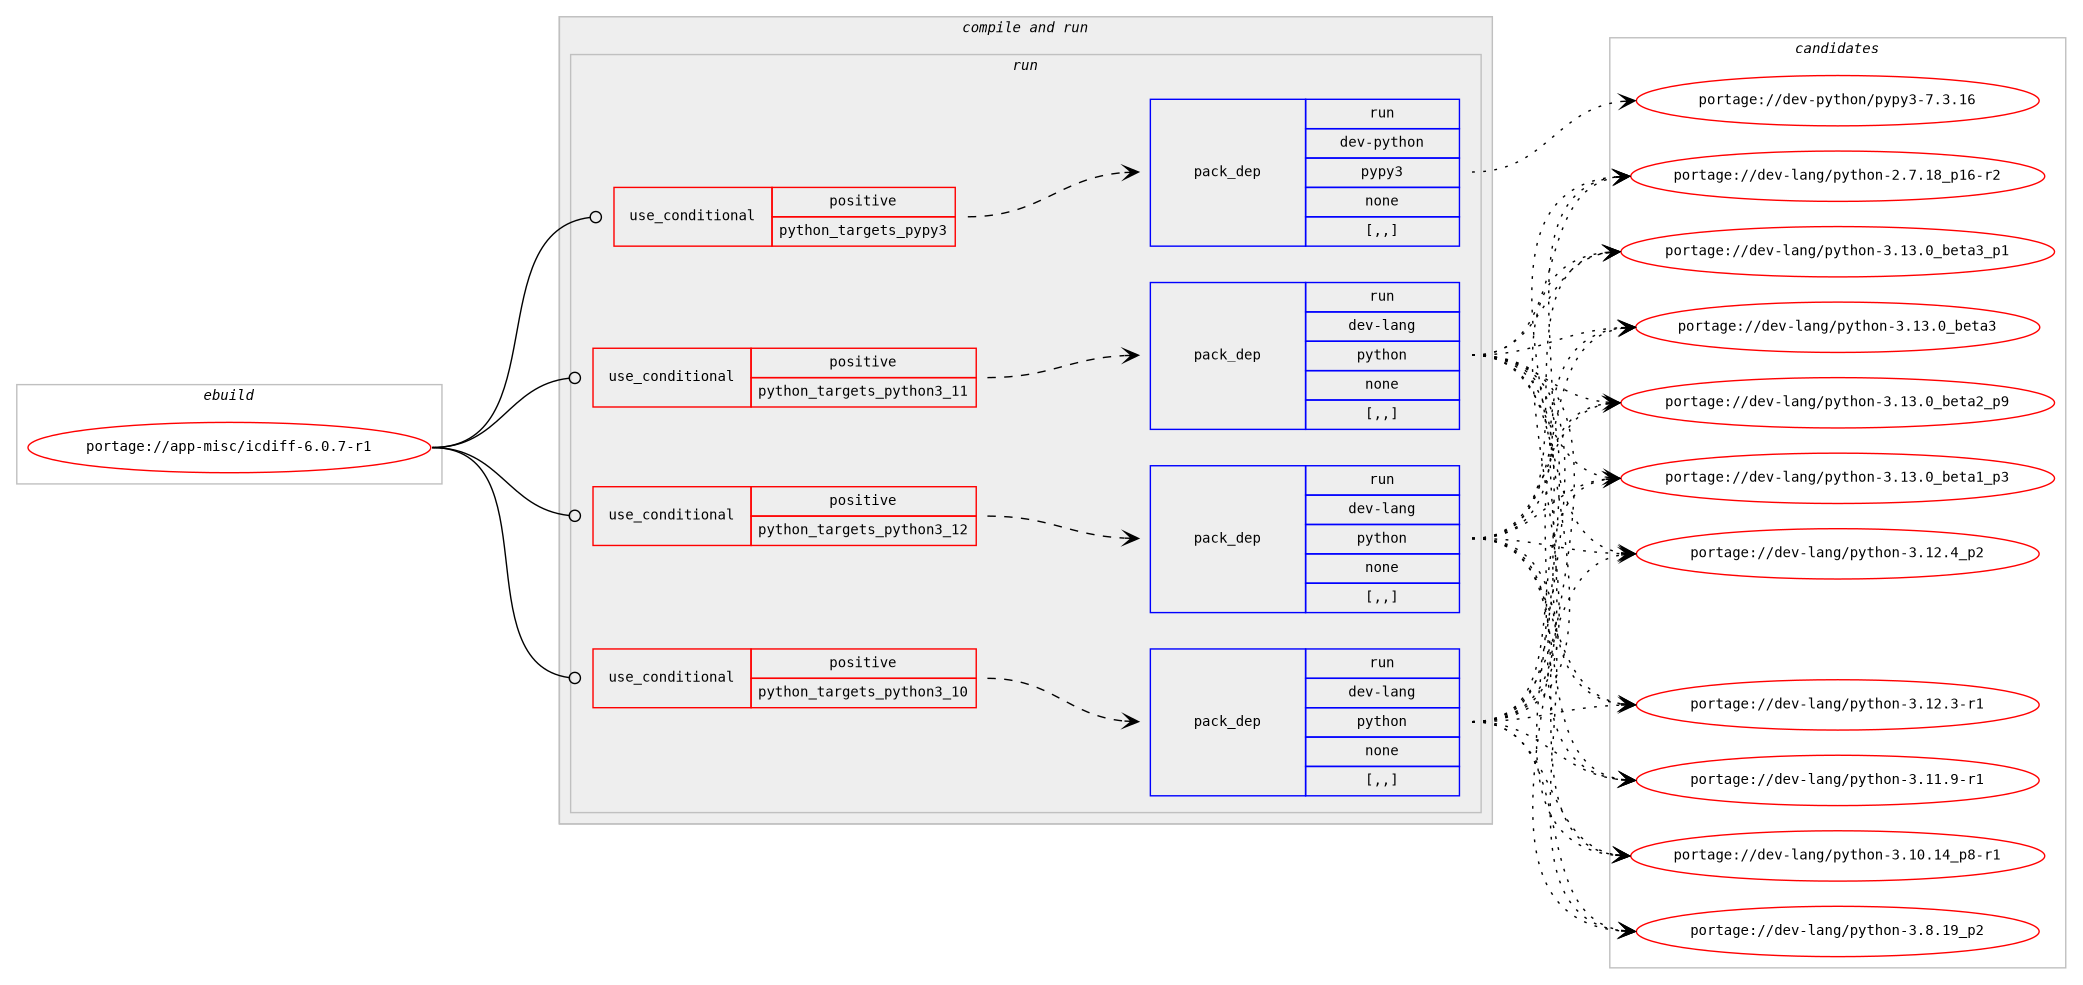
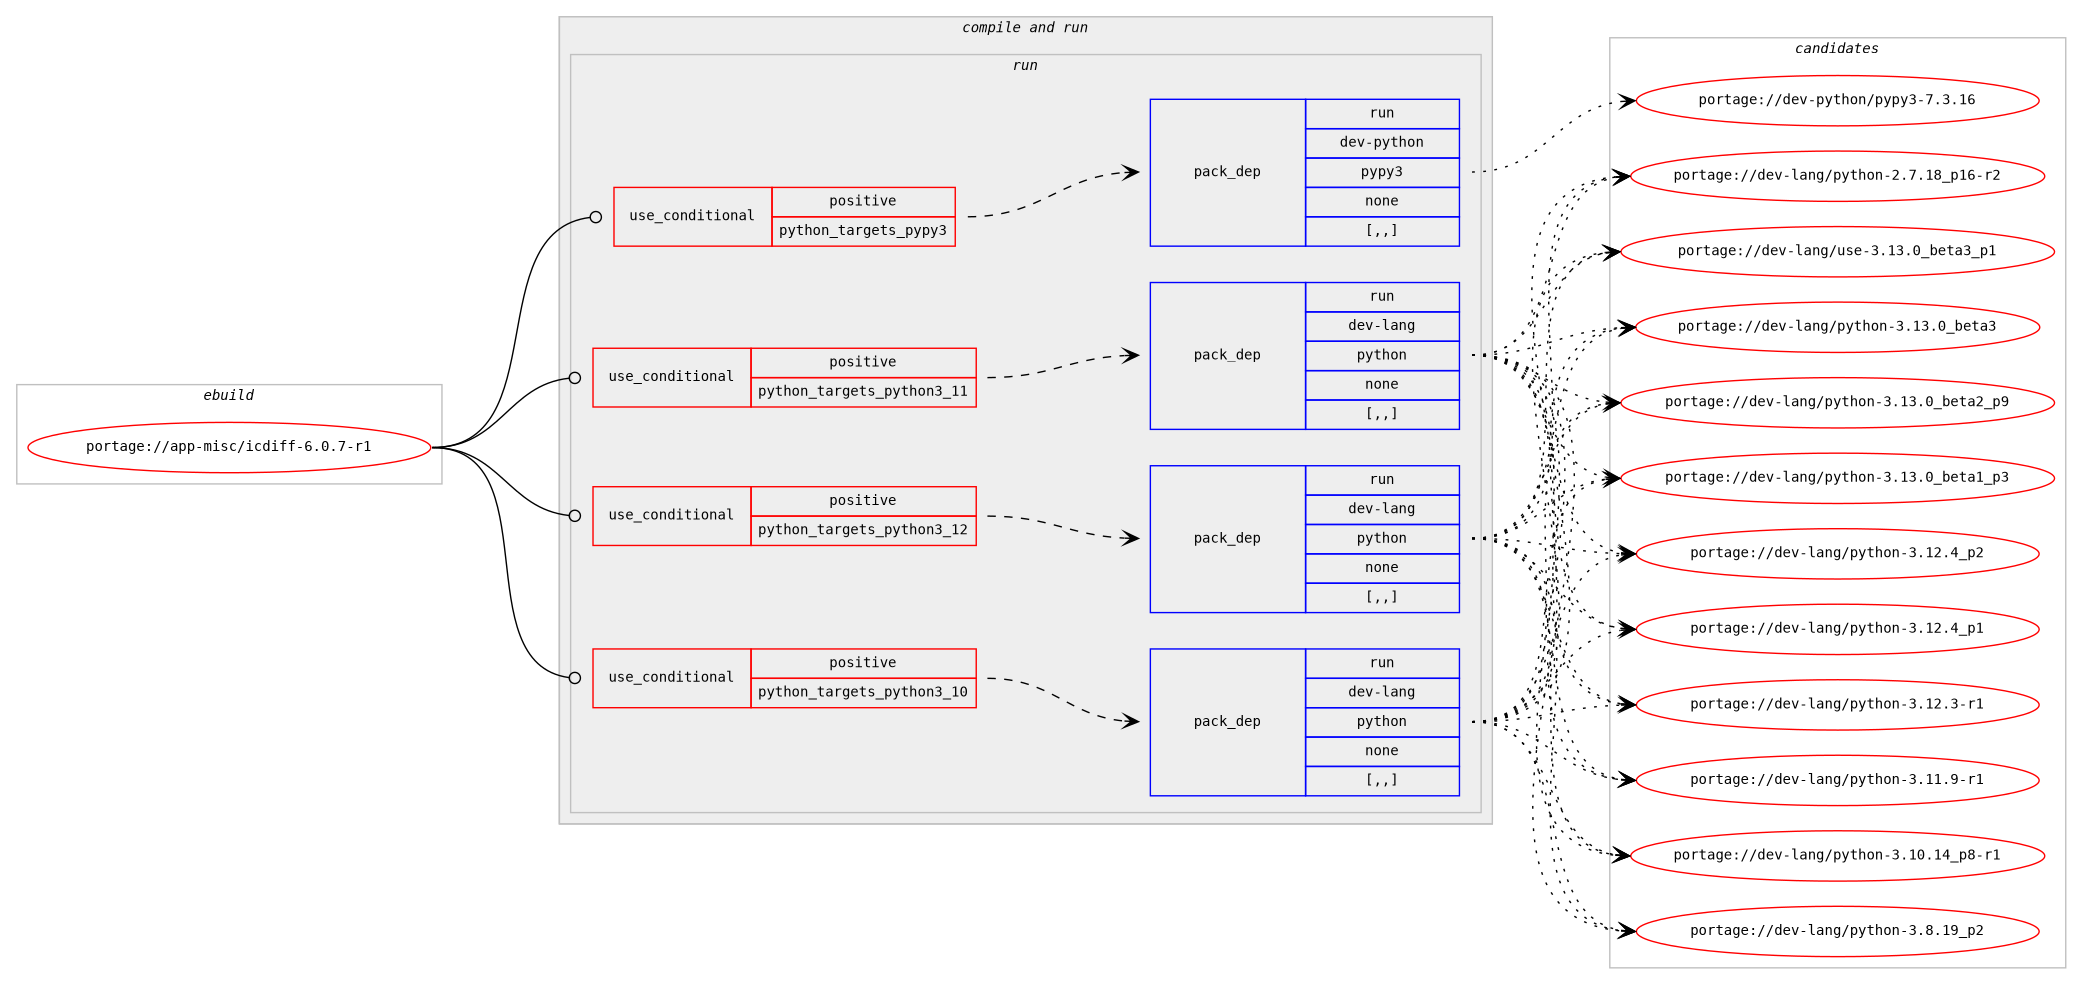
node "portage://dev-lang/python-3.13.0_beta3_p1": label "portage://dev-lang/python-3.13.0_beta3_p1" -> "portage://dev-lang/use-3.13.0_beta3_p1"
node "portage://dev-lang/python-3.12.4_p1": added
